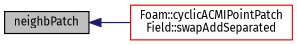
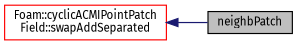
edge "Foam::cyclicACMIPointPatch Field::swapAddSeparated" -> "neighbPatch": reversed
